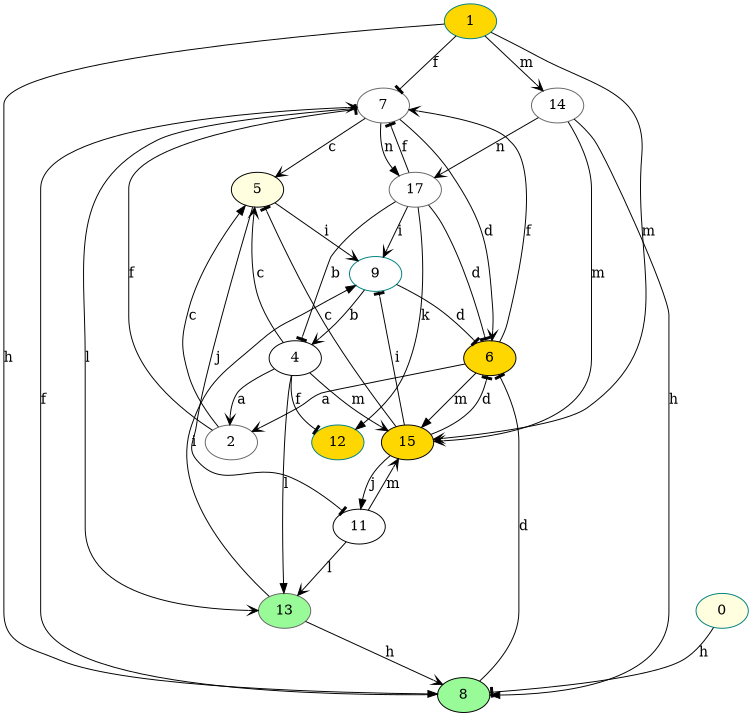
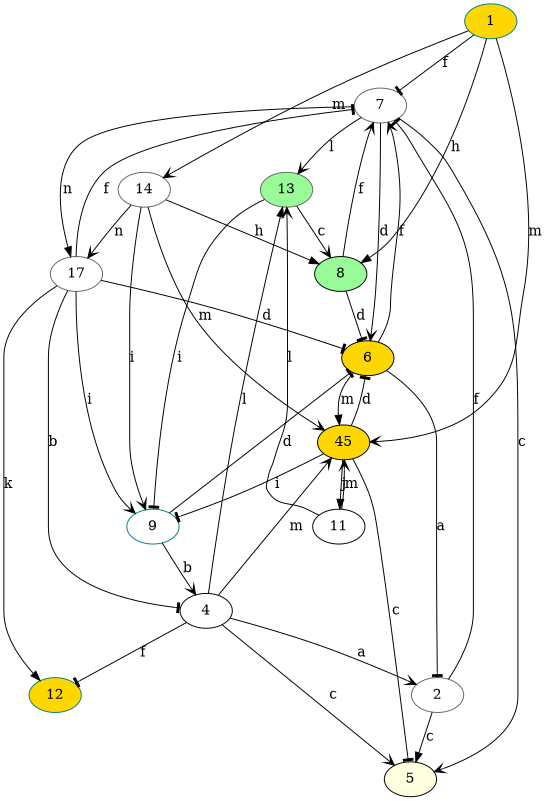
edge "5" -> "9": now "14" -> "9"
edge "5" -> "11": removed, label "j"
edge "6" -> "2": arrowhead vee -> tee
node "15": label "15" -> "45"
edge "13" -> "9": arrowhead normal -> tee
node "0": removed
edge "13" -> "8": label "h" -> "c"
